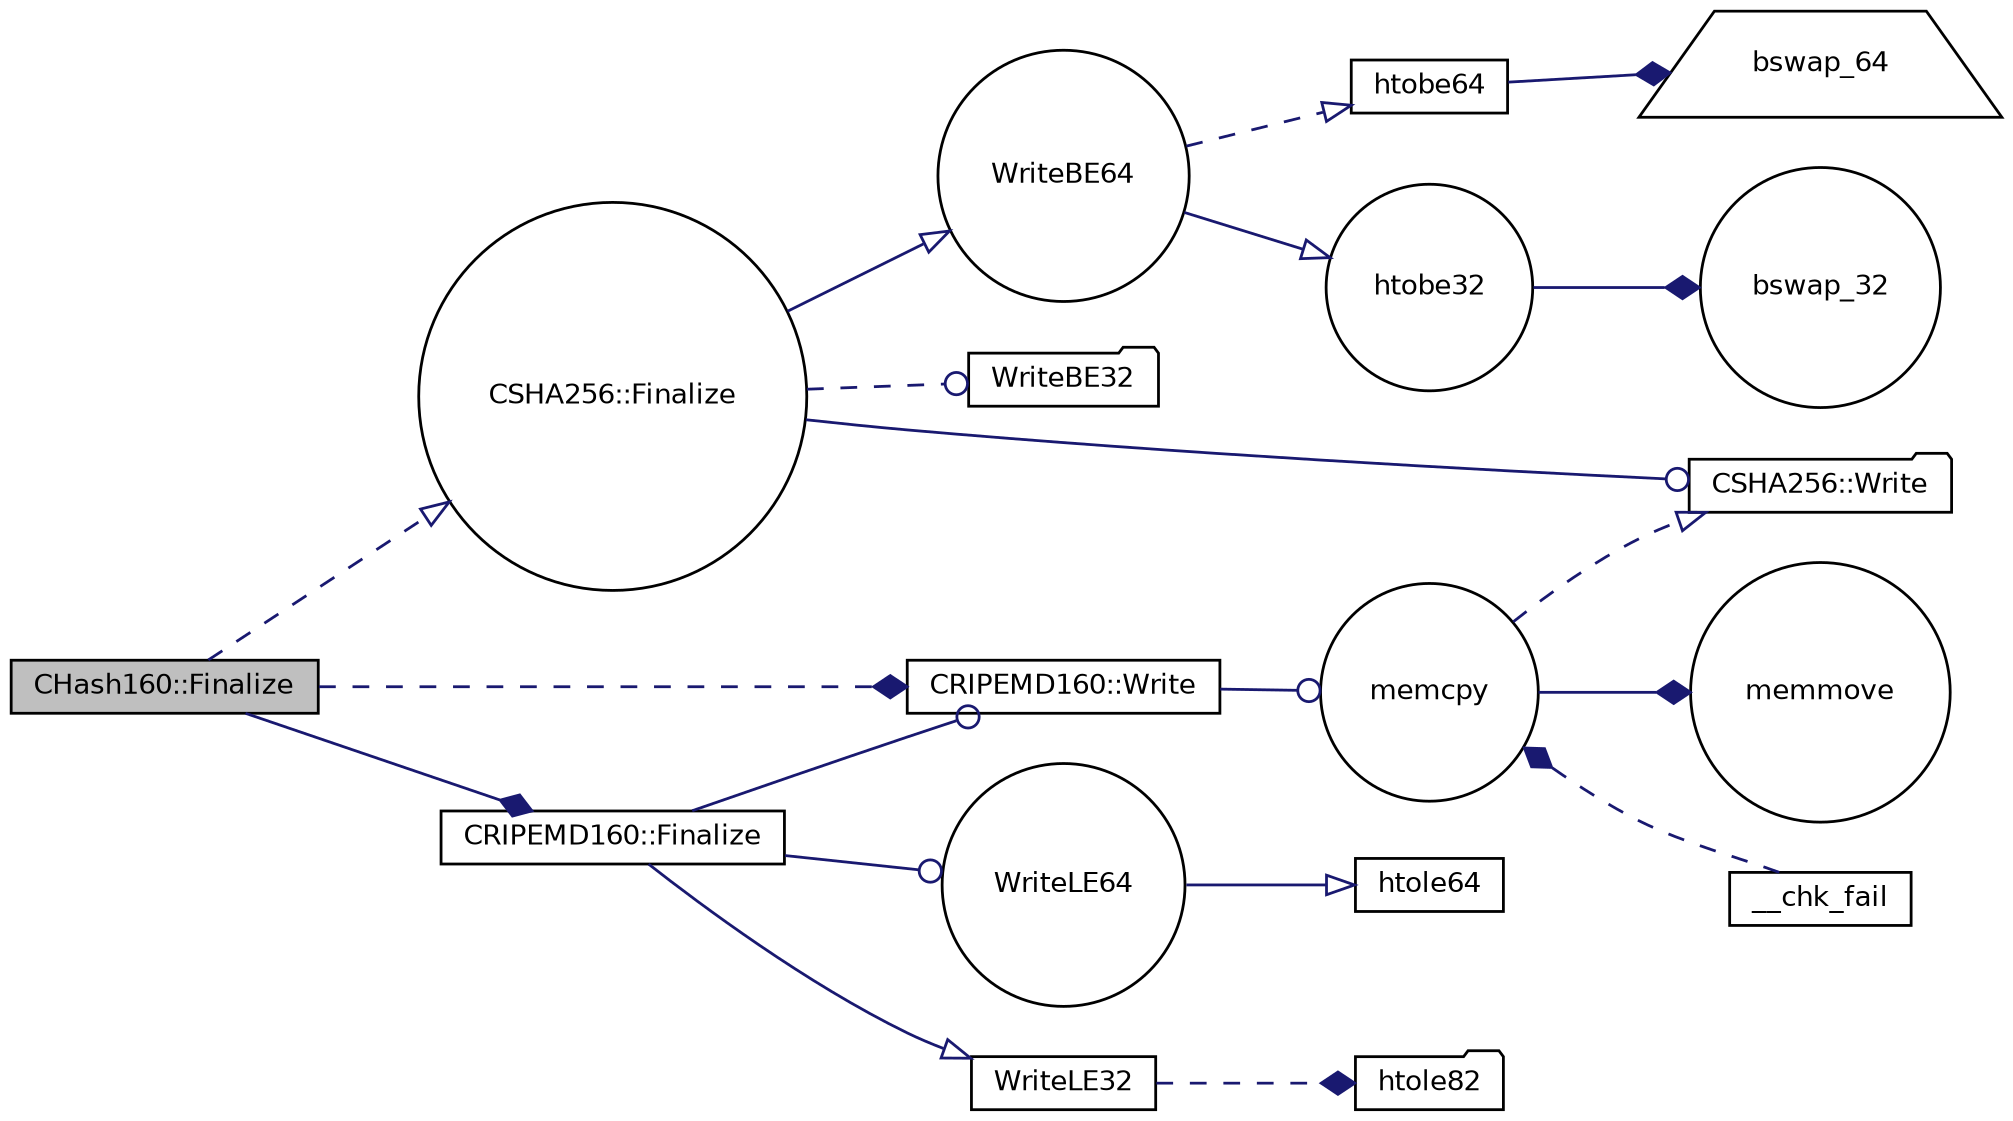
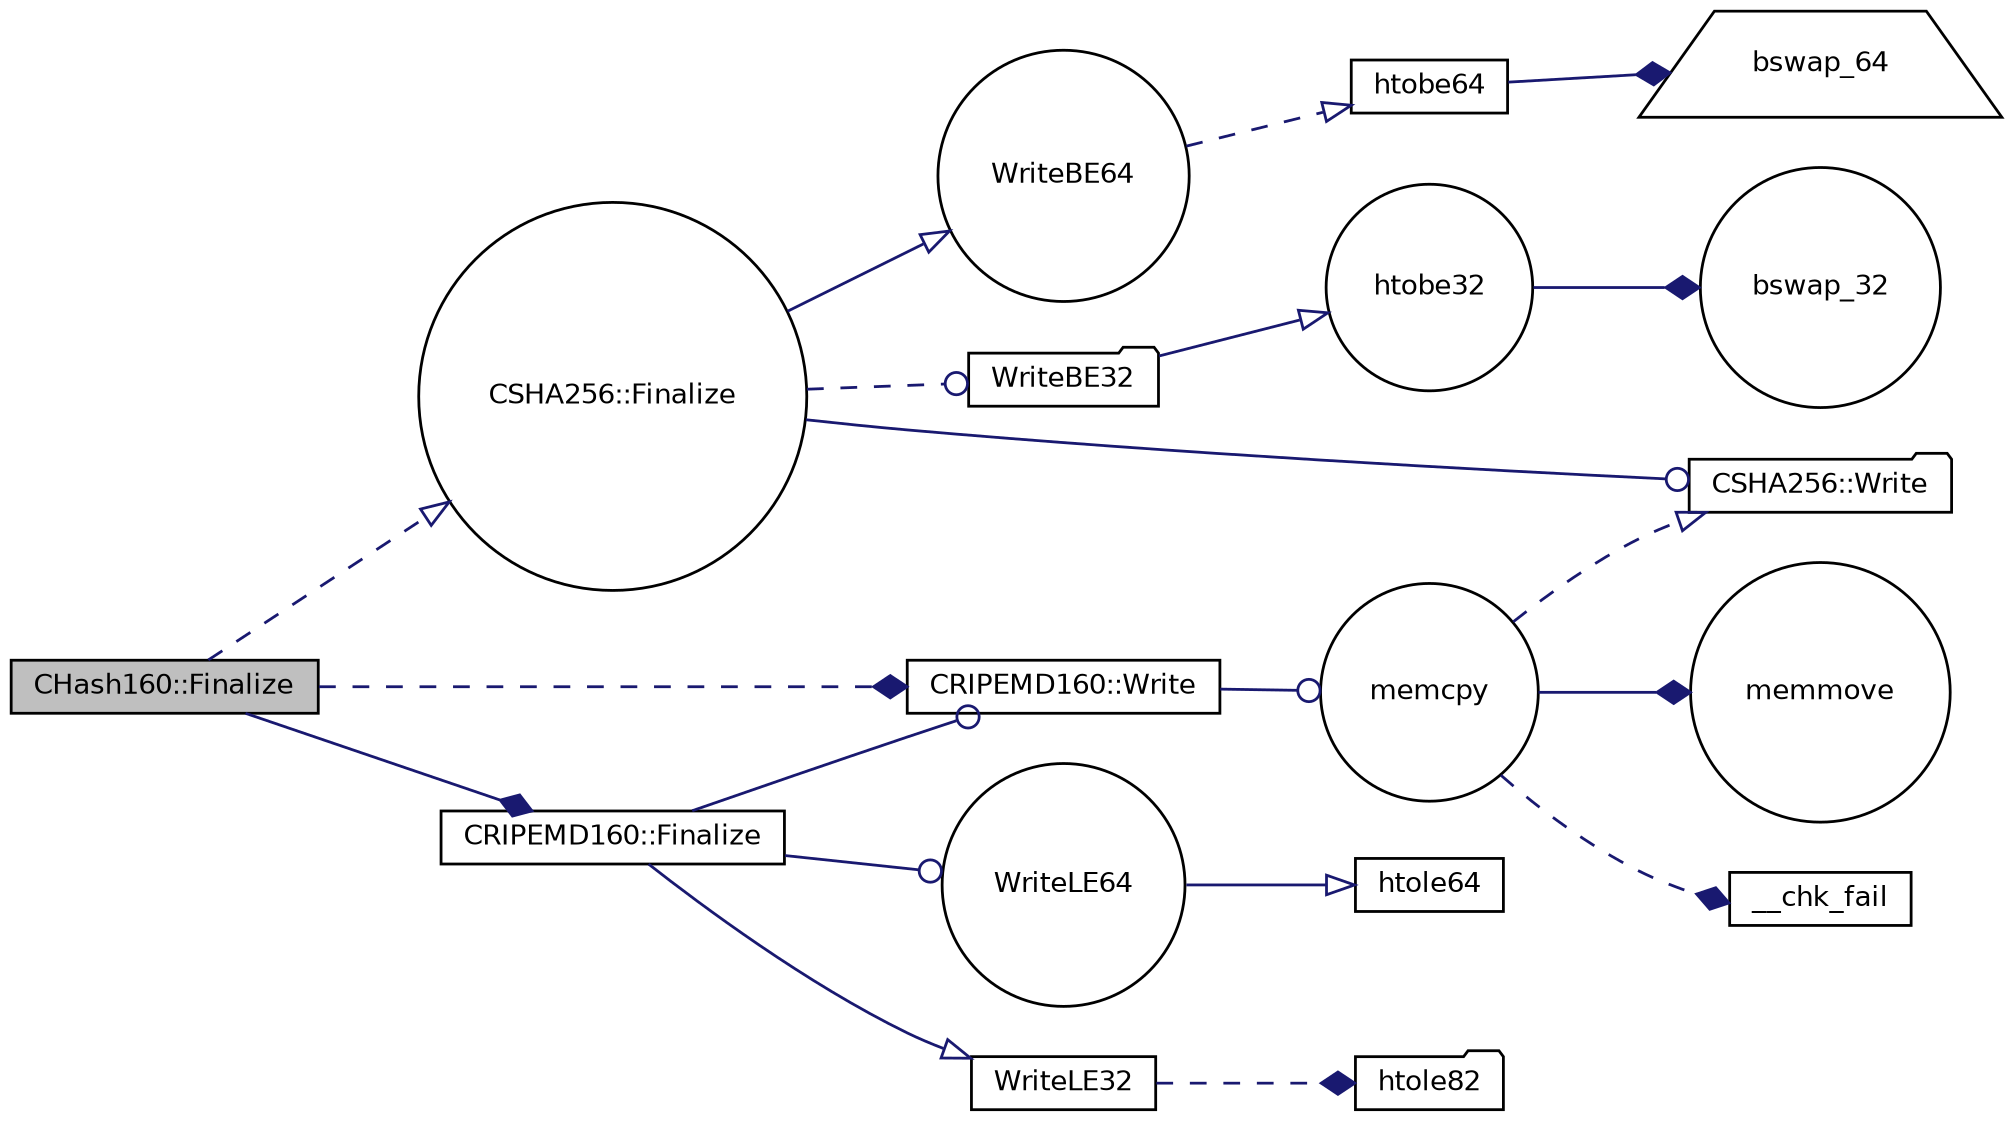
edge "WriteBE64" -> "htobe32": now "WriteBE32" -> "htobe32"
edge "__chk_fail" -> "memcpy": reversed
